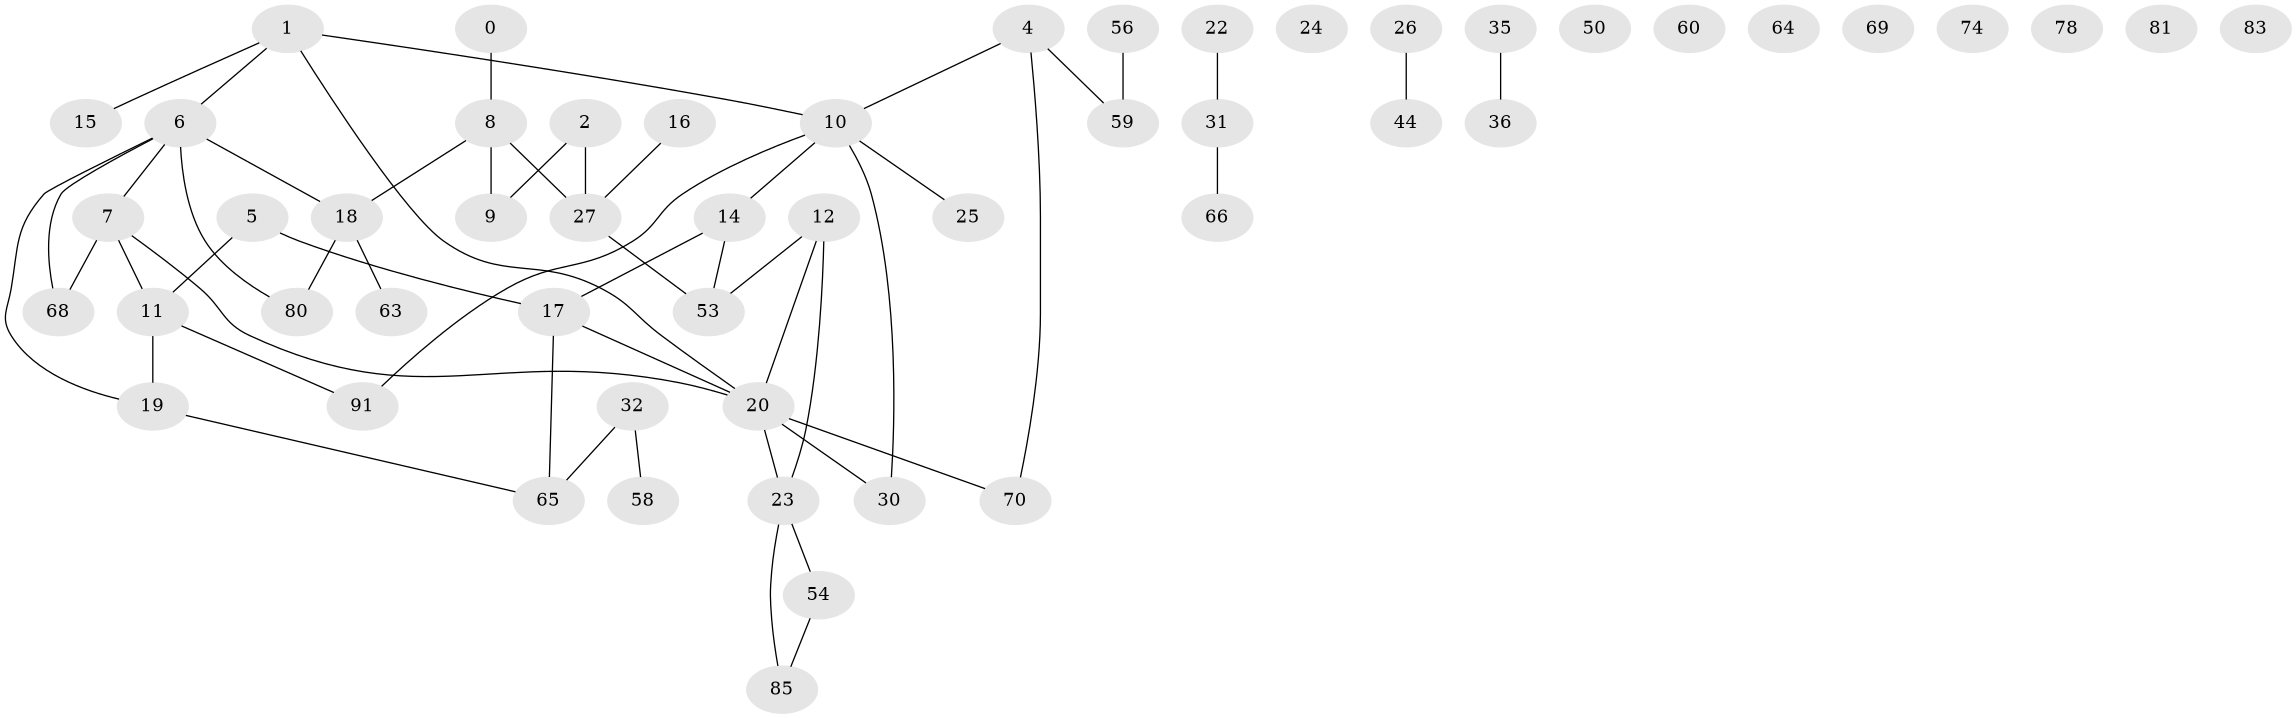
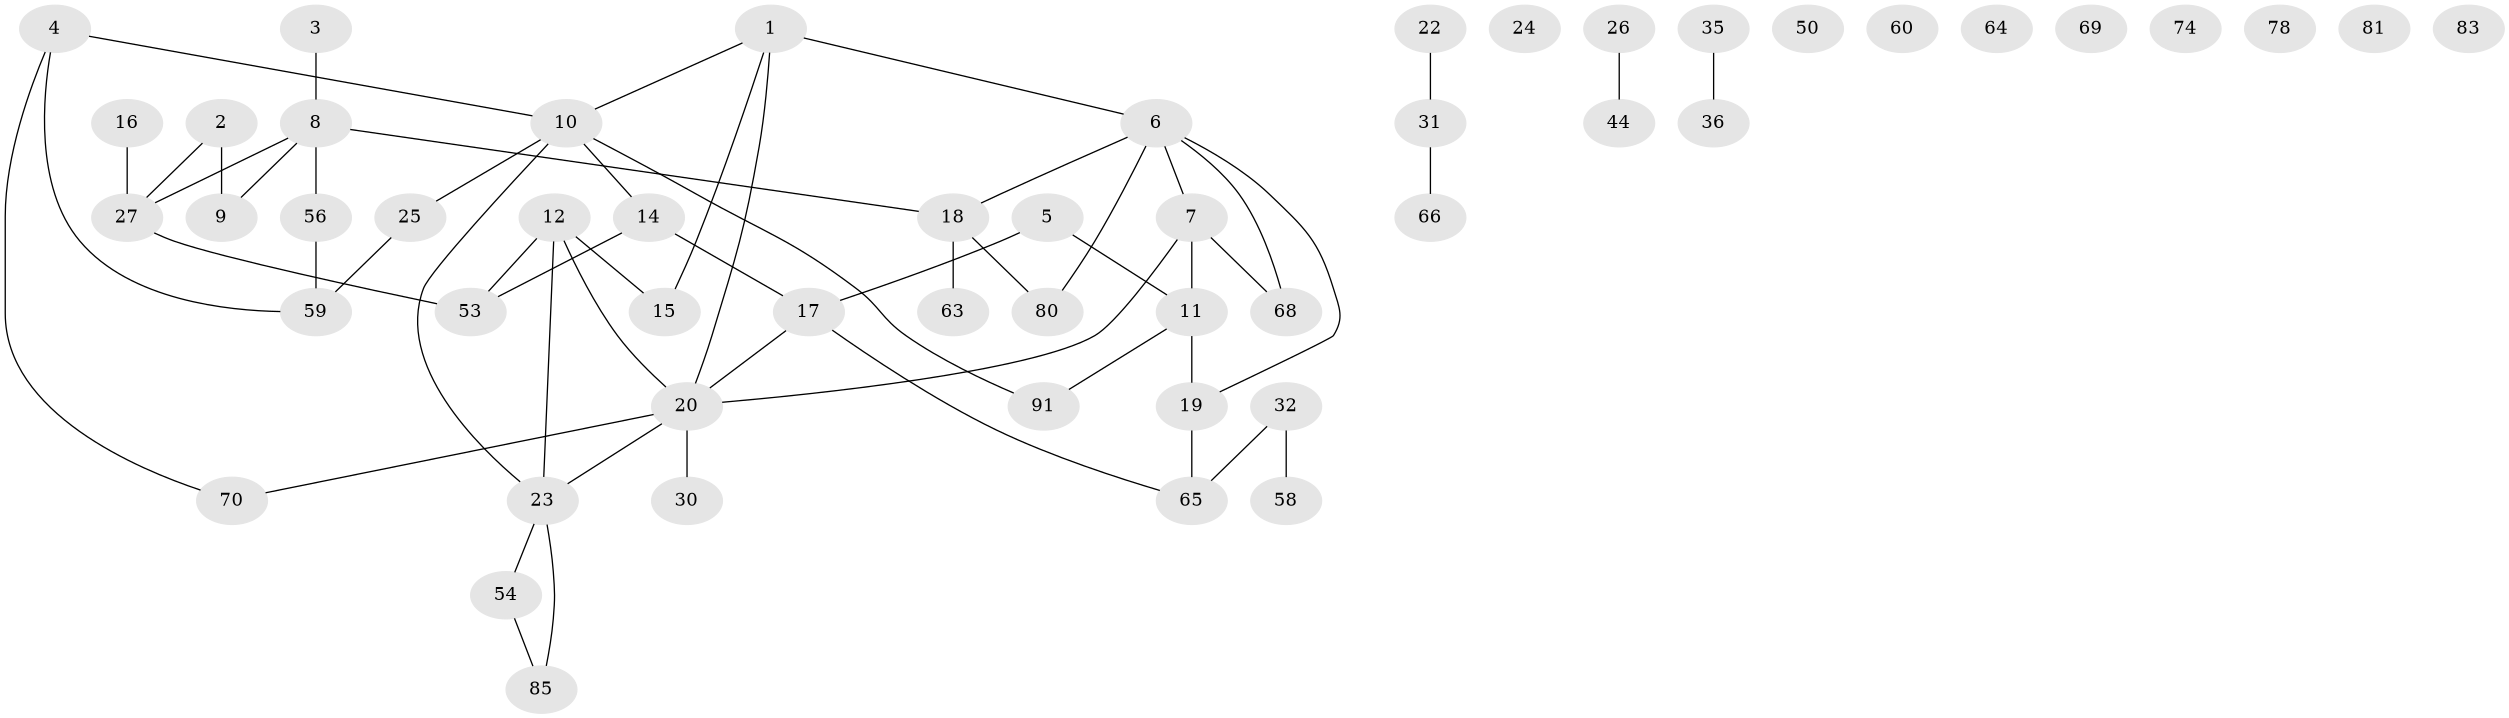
node "0": label "0" -> "3"
edge "8" -- "56": added
edge "25" -- "59": added
edge "12" -- "15": added
edge "10" -- "30": now "10" -- "23"
